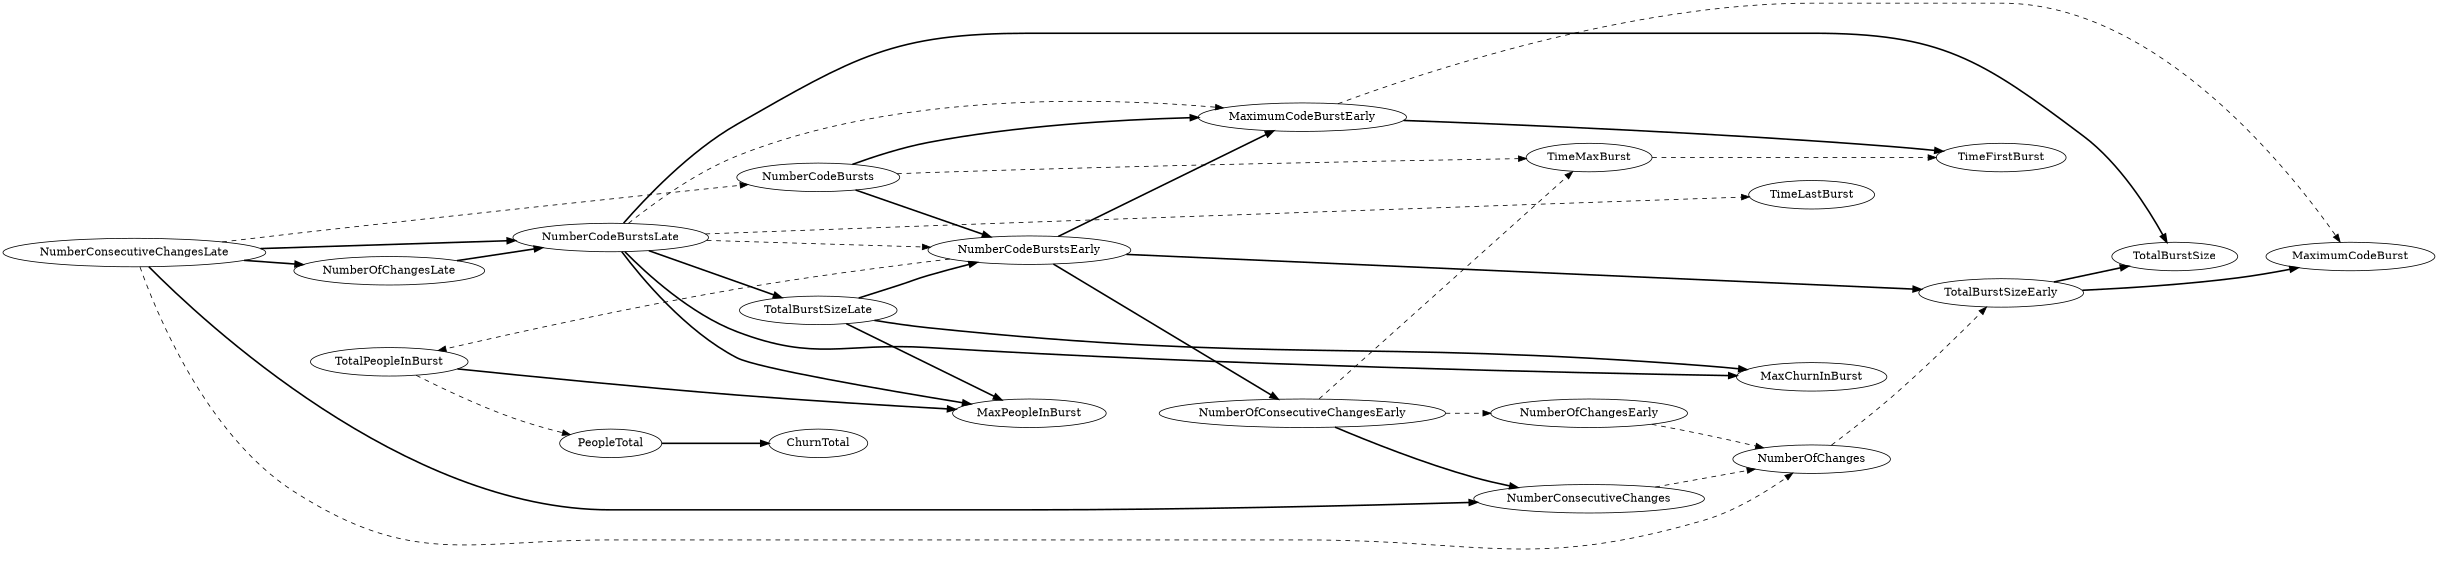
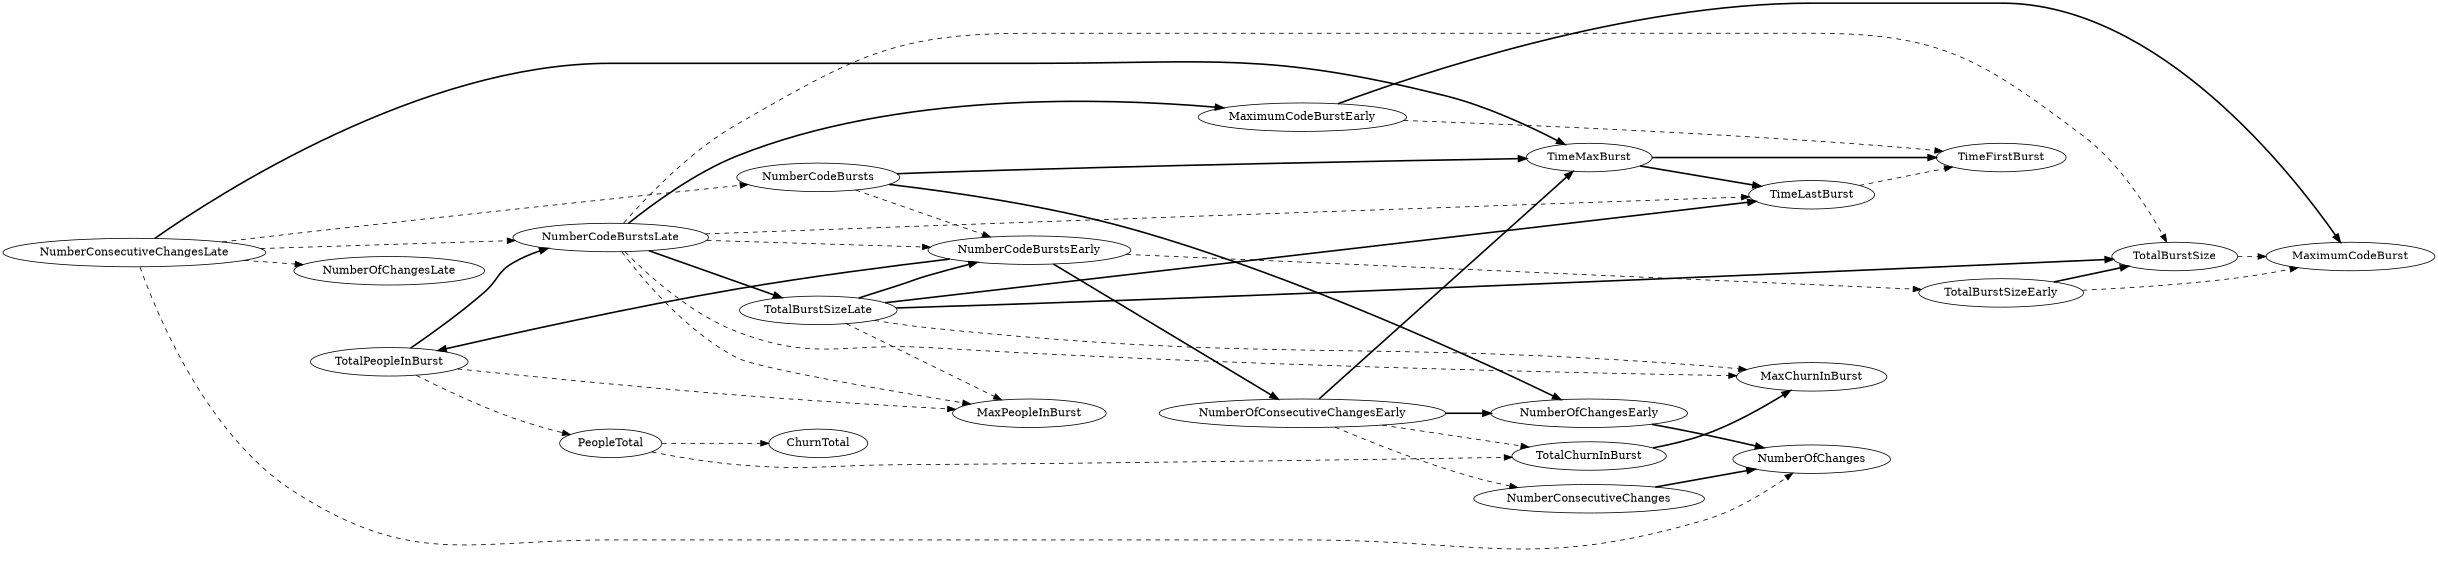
edge "MaximumCodeBurstEarly" -> "MaximumCodeBurst": style dashed -> bold
edge "NumberCodeBurstsLate" -> "TotalBurstSize": style bold -> dashed
edge "NumberCodeBurstsLate" -> "MaximumCodeBurstEarly": style dashed -> bold
edge "NumberCodeBursts" -> "MaximumCodeBurstEarly": now "NumberCodeBursts" -> "NumberOfChangesEarly"
edge "MaximumCodeBurstEarly" -> "TimeFirstBurst": style bold -> dashed
edge "TimeMaxBurst" -> "TimeFirstBurst": style dashed -> bold
edge "NumberCodeBursts" -> "TimeMaxBurst": style dashed -> bold
edge "TimeMaxBurst" -> "TimeLastBurst": added
edge "TimeLastBurst" -> "TimeFirstBurst": added
edge "NumberCodeBurstsEarly" -> "MaximumCodeBurstEarly": removed
edge "NumberCodeBursts" -> "NumberCodeBurstsEarly": style bold -> dashed
edge "NumberConsecutiveChangesLate" -> "NumberCodeBurstsLate": style bold -> dashed
edge "TotalBurstSizeLate" -> "TimeLastBurst": added
edge "NumberOfChangesLate" -> "NumberCodeBurstsLate": now "TotalPeopleInBurst" -> "NumberCodeBurstsLate"
edge "TotalBurstSize" -> "MaximumCodeBurst": added
edge "NumberConsecutiveChangesLate" -> "NumberOfChangesLate": style bold -> dashed
edge "NumberCodeBurstsEarly" -> "TotalBurstSizeEarly": style bold -> dashed
edge "TotalBurstSizeEarly" -> "MaximumCodeBurst": style bold -> dashed
edge "TotalBurstSizeLate" -> "TotalBurstSize": added
edge "NumberOfConsecutiveChangesEarly" -> "TimeMaxBurst": style dashed -> bold
edge "NumberCodeBurstsEarly" -> "TotalPeopleInBurst": style dashed -> bold
edge "TotalBurstSizeLate" -> "MaxChurnInBurst": style bold -> dashed
edge "NumberCodeBurstsLate" -> "MaxChurnInBurst": style bold -> dashed
edge "TotalBurstSizeLate" -> "MaxPeopleInBurst": style bold -> dashed
edge "NumberCodeBurstsLate" -> "MaxPeopleInBurst": style bold -> dashed
edge "NumberOfChanges" -> "TotalBurstSizeEarly": removed
edge "TotalPeopleInBurst" -> "MaxPeopleInBurst": style bold -> dashed
edge "NumberOfConsecutiveChangesEarly" -> "NumberOfChangesEarly": style dashed -> bold
edge "NumberOfChangesEarly" -> "NumberOfChanges": style dashed -> bold
edge "PeopleTotal" -> "ChurnTotal": style bold -> dashed
node "TotalChurnInBurst": added
edge "NumberOfConsecutiveChangesEarly" -> "NumberConsecutiveChanges": style bold -> dashed
edge "NumberConsecutiveChanges" -> "NumberOfChanges": style dashed -> bold
edge "NumberConsecutiveChangesLate" -> "NumberConsecutiveChanges": now "NumberConsecutiveChangesLate" -> "TimeMaxBurst"
